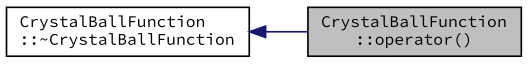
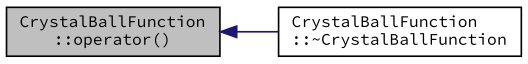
edge "CrystalBallFunction ::operator()" -> "CrystalBallFunction ::~CrystalBallFunction": reversed
